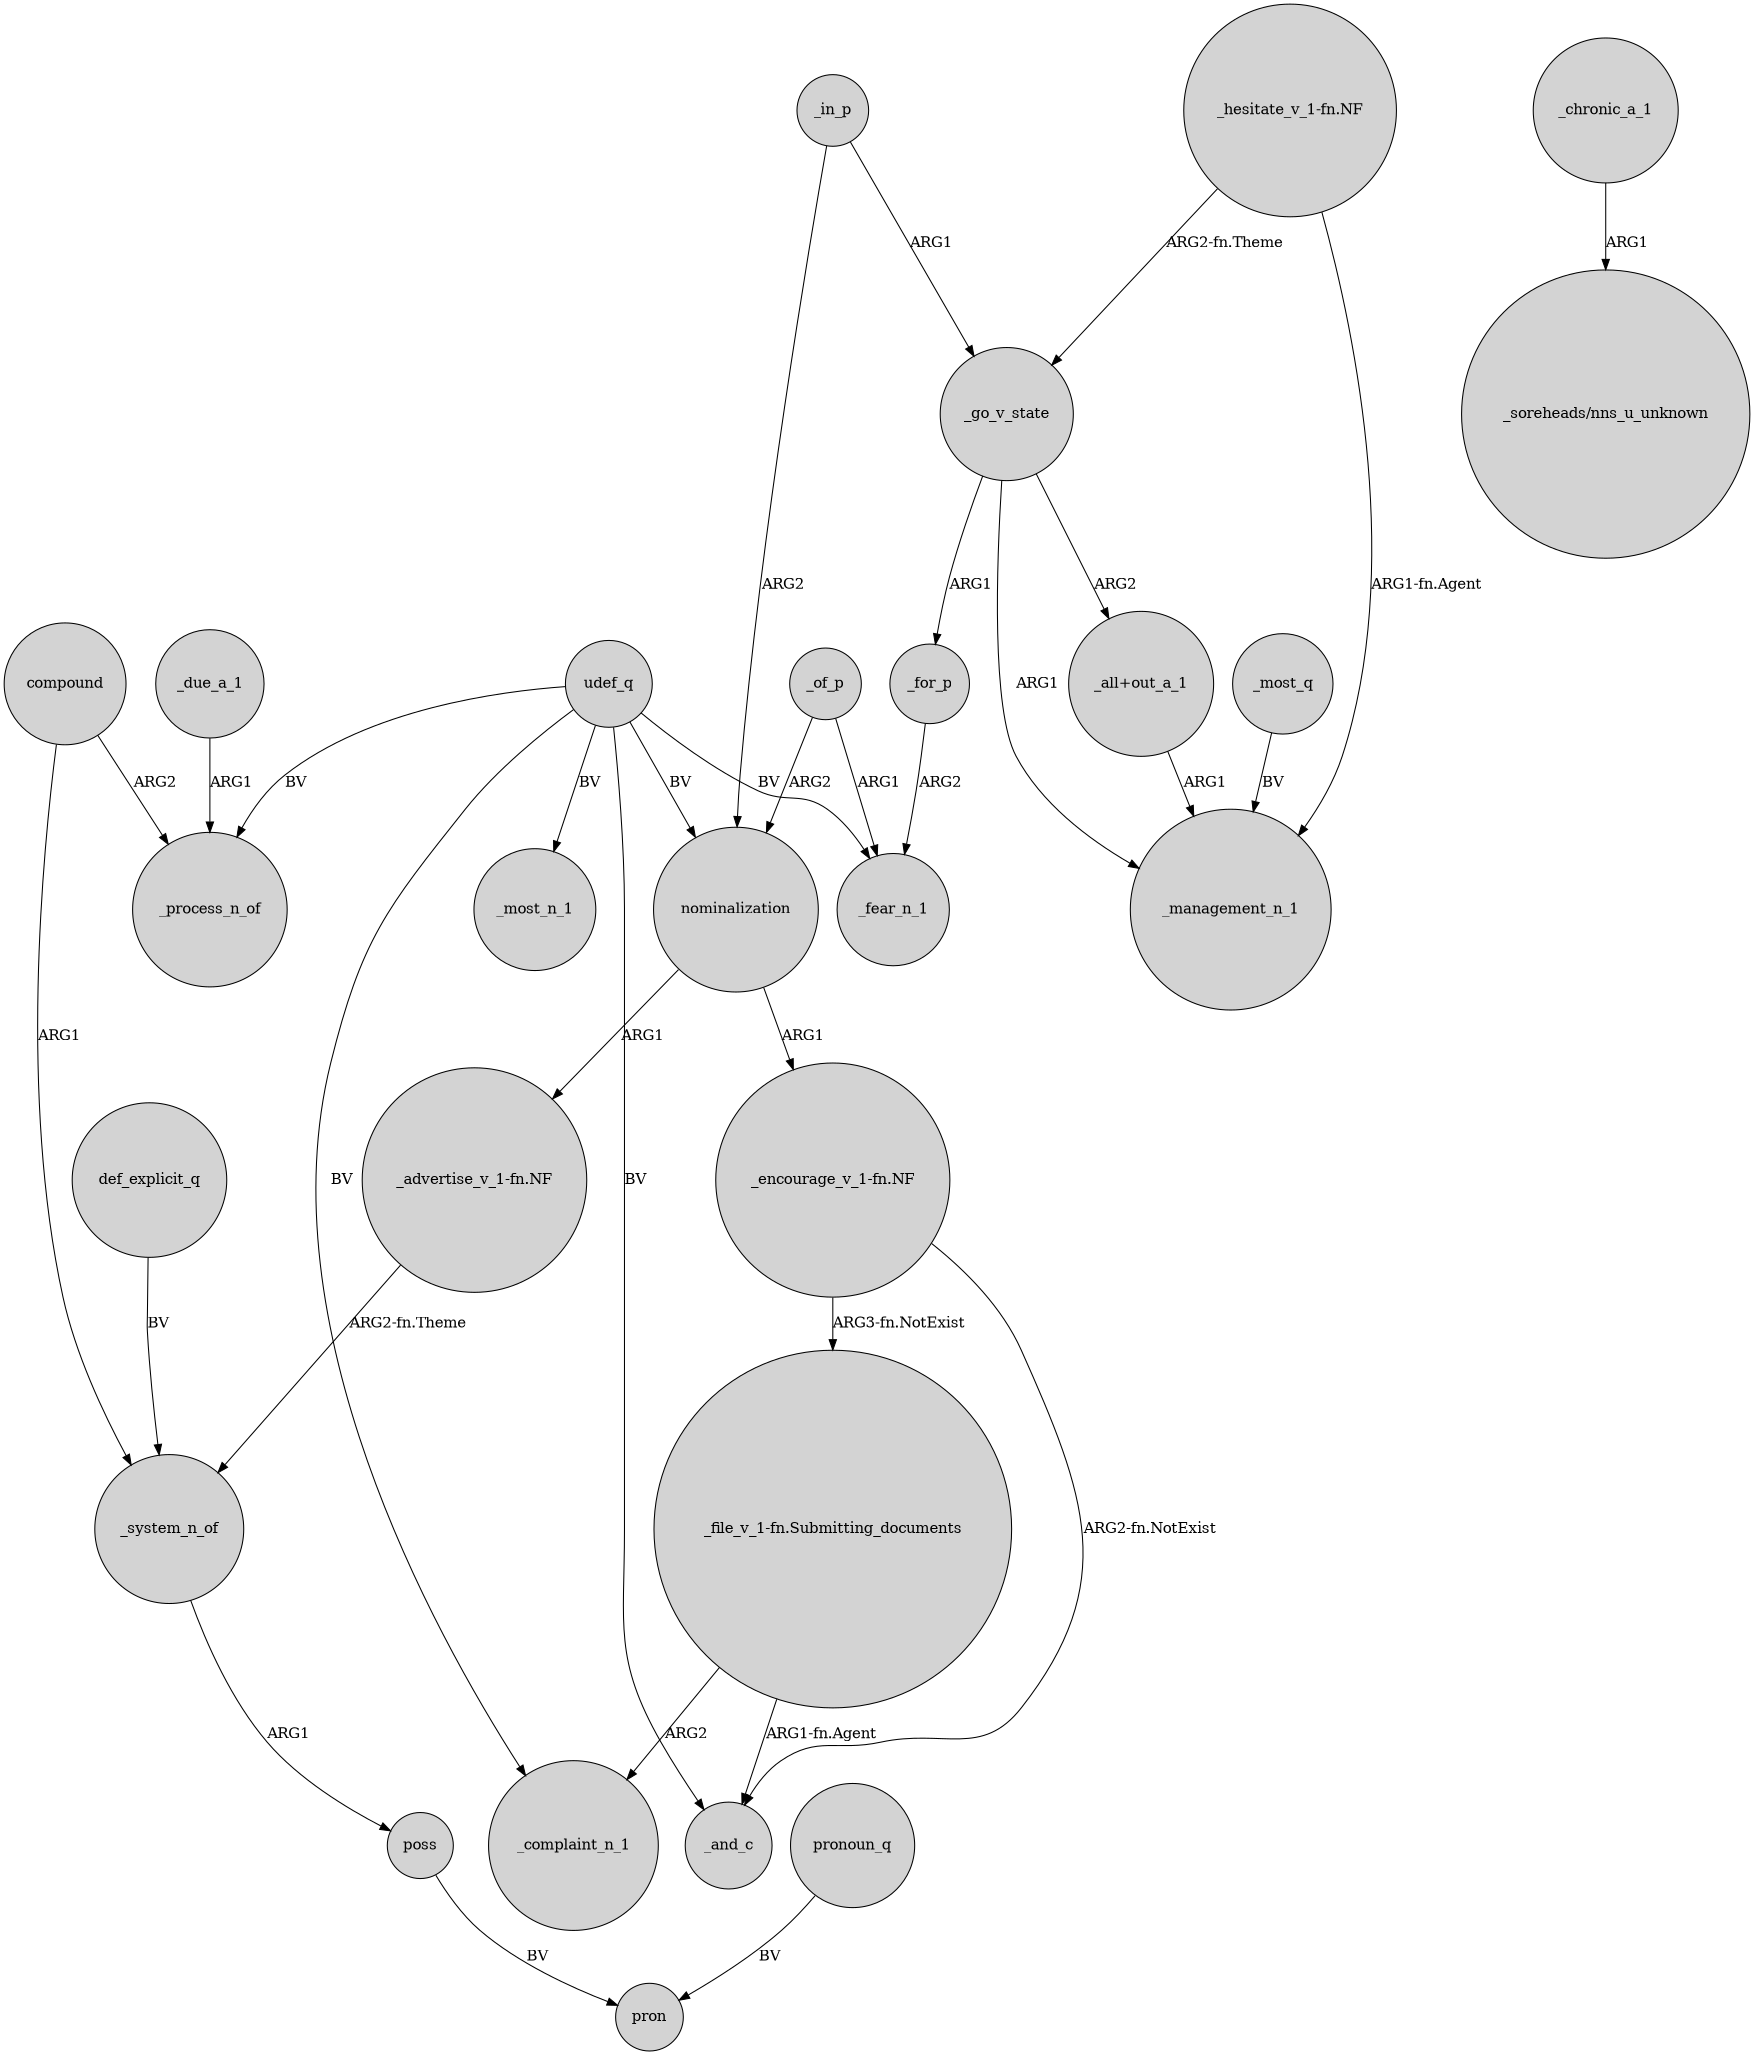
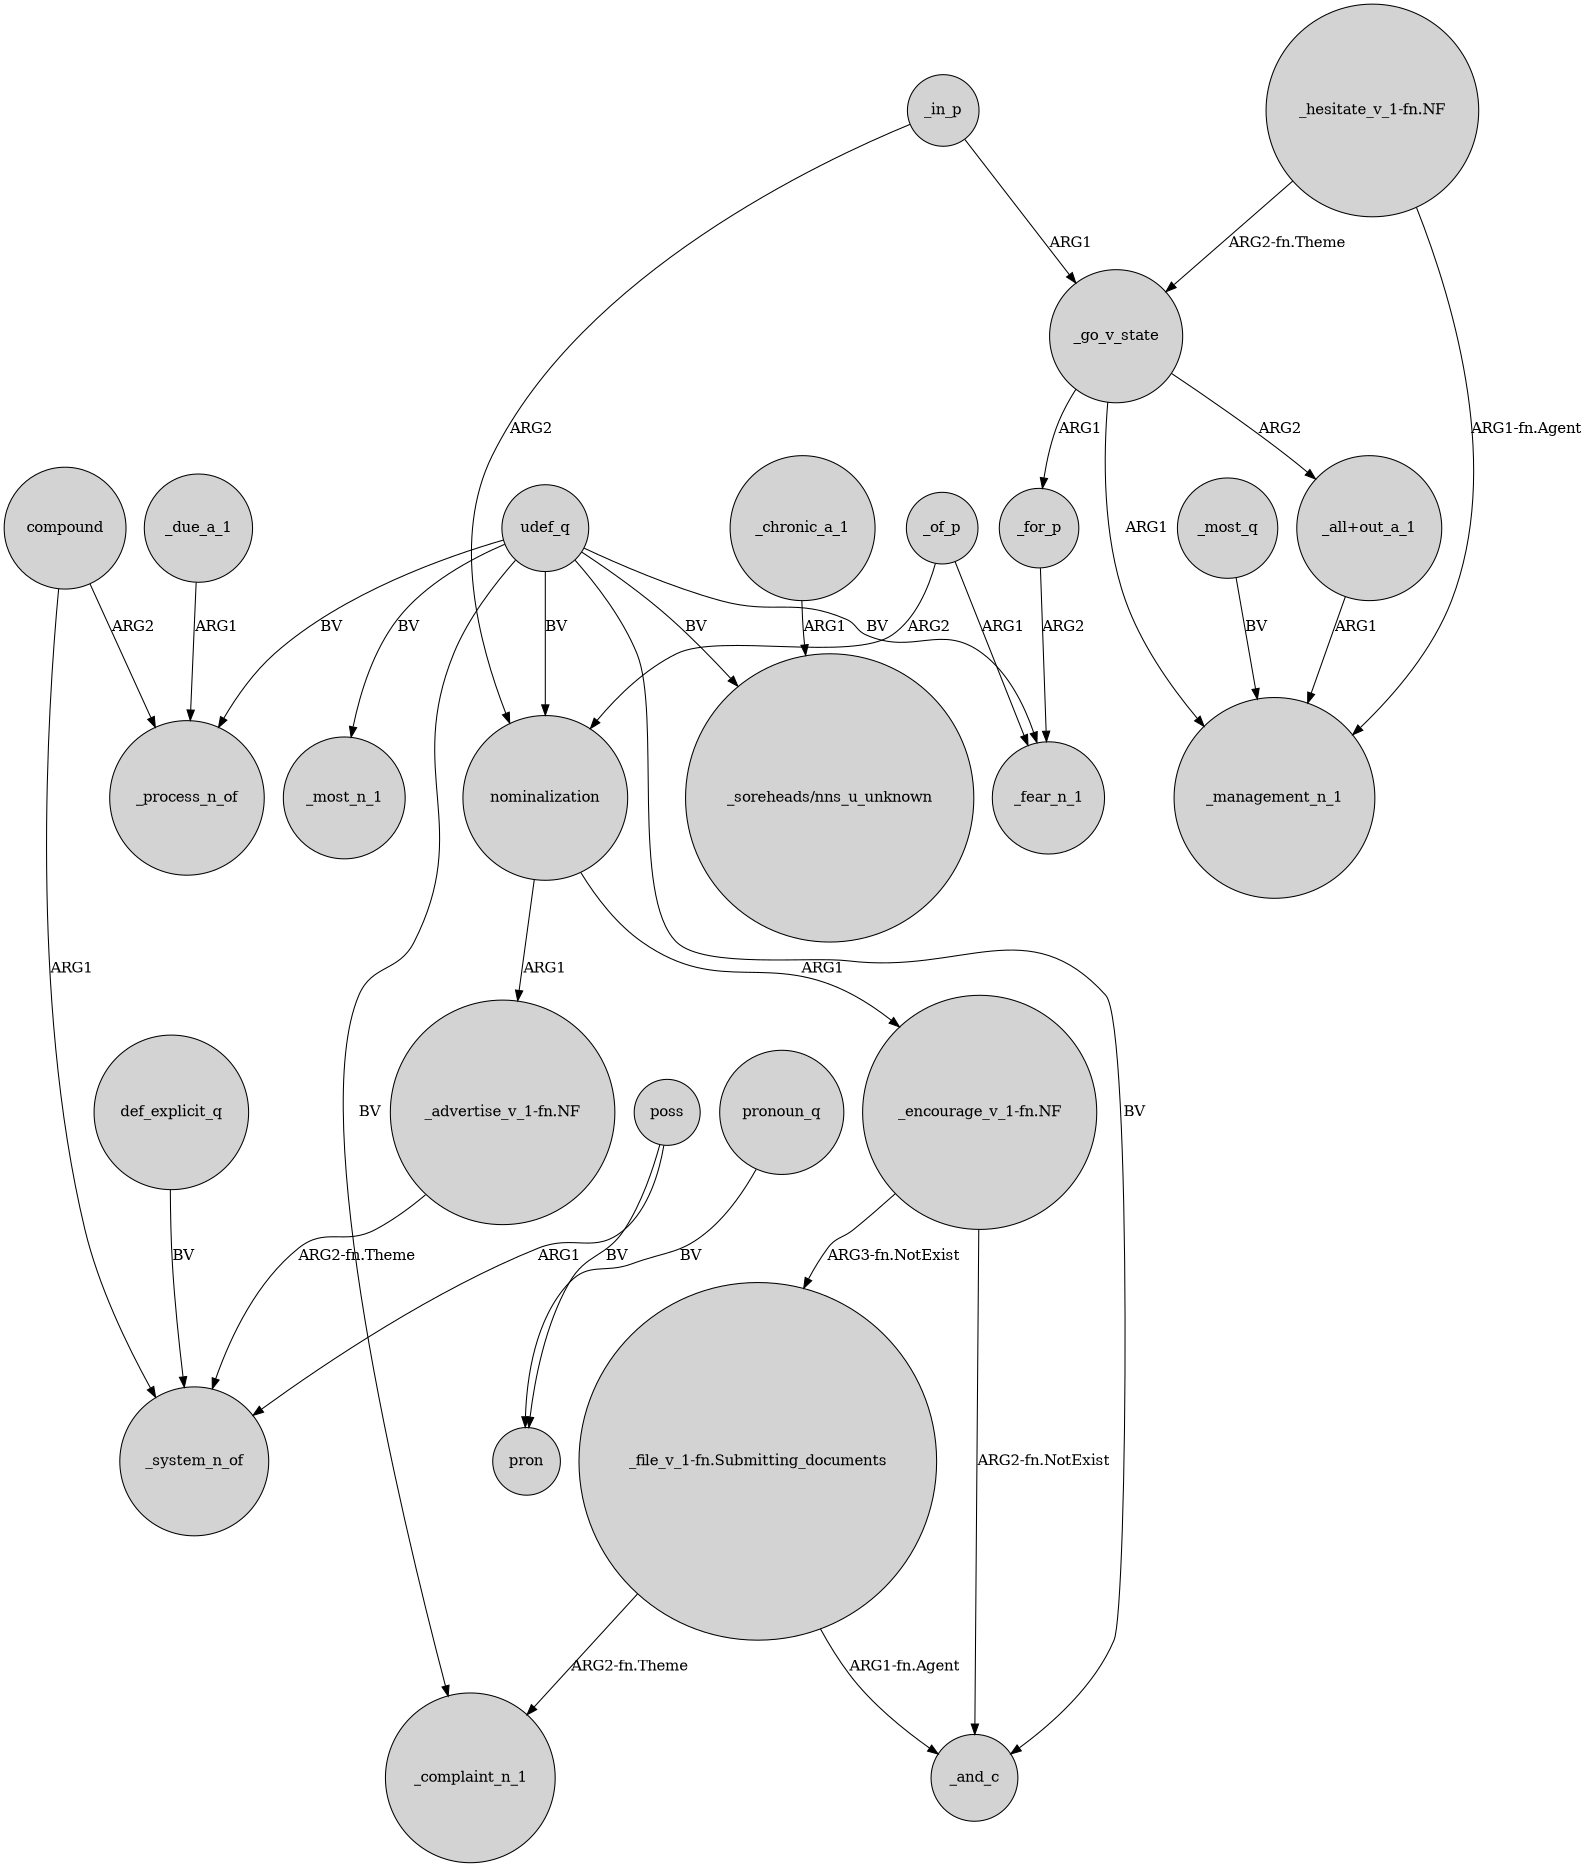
edge "udef_q" -> "_soreheads/nns_u_unknown": added, label "BV"
edge "_file_v_1-fn.Submitting_documents" -> "_complaint_n_1": label "ARG2" -> "ARG2-fn.Theme"
edge "_system_n_of" -> "poss": reversed
